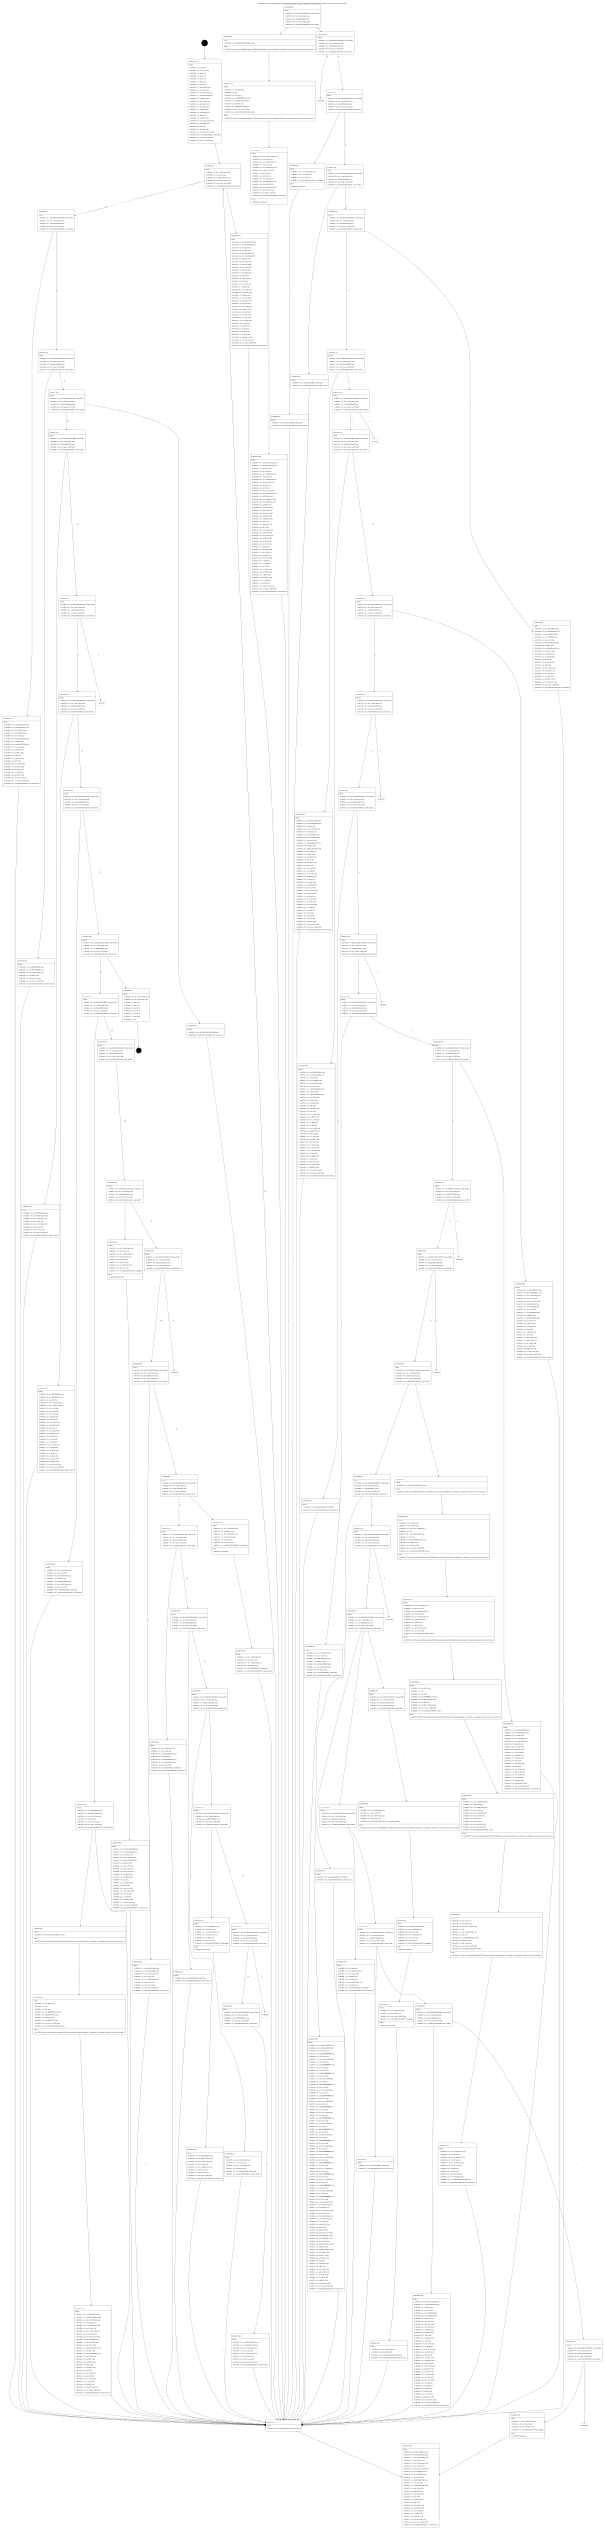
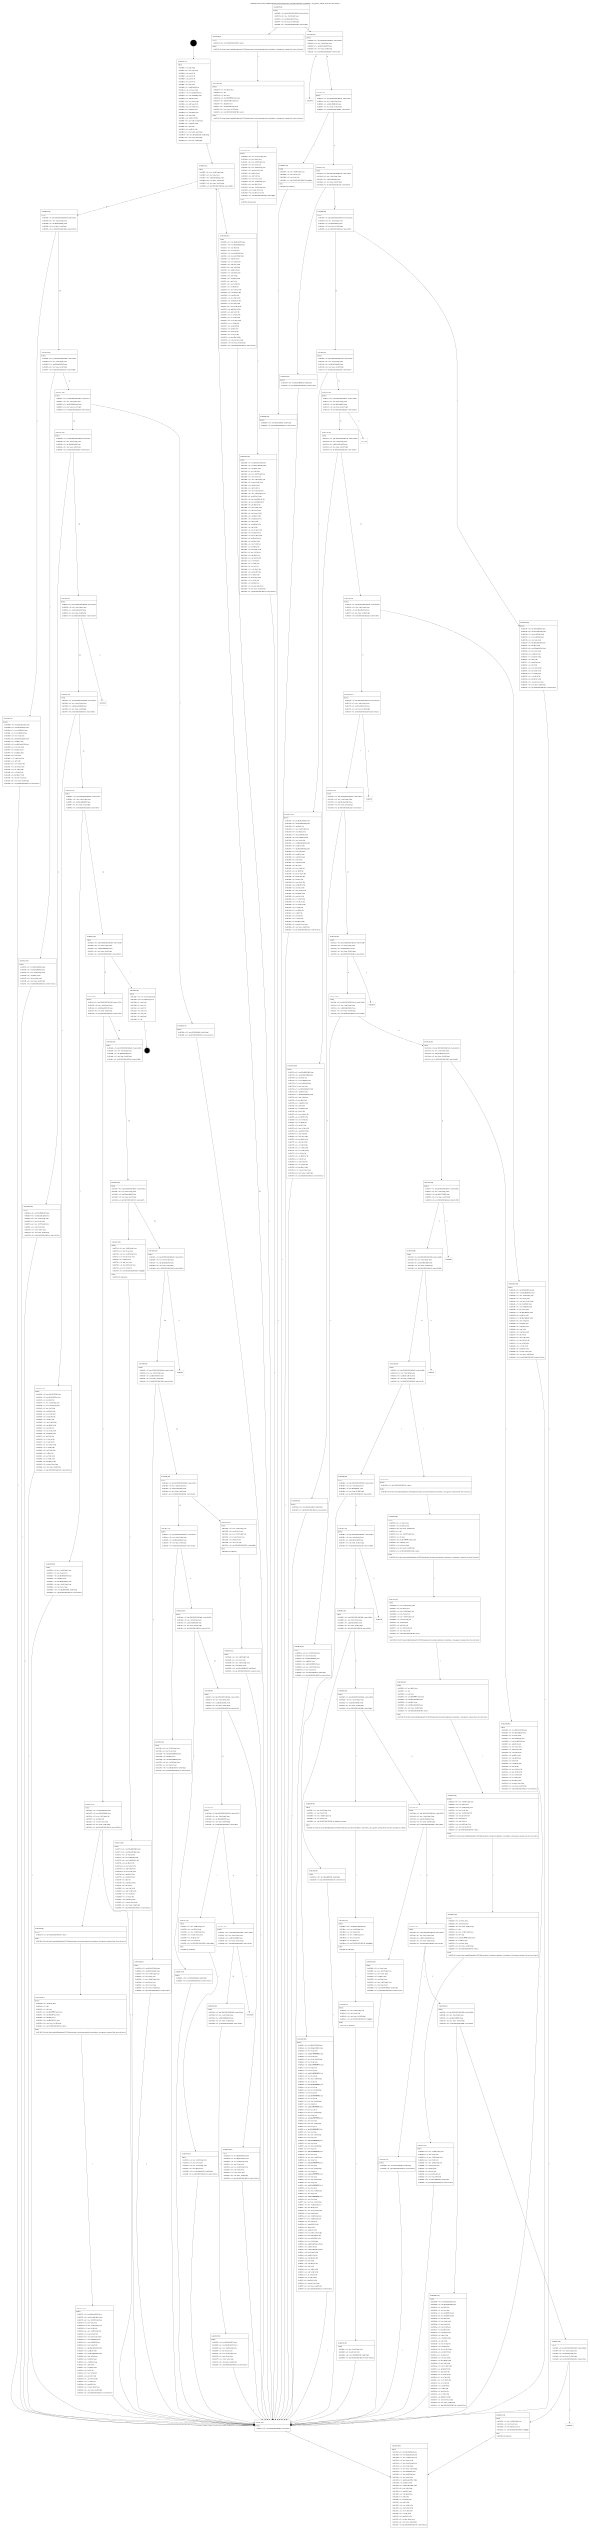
edge "0x401d83 [28]" -> "0x401dbb [28]": now "0x401d9f [28]" -> "0x401dbb [28]"
